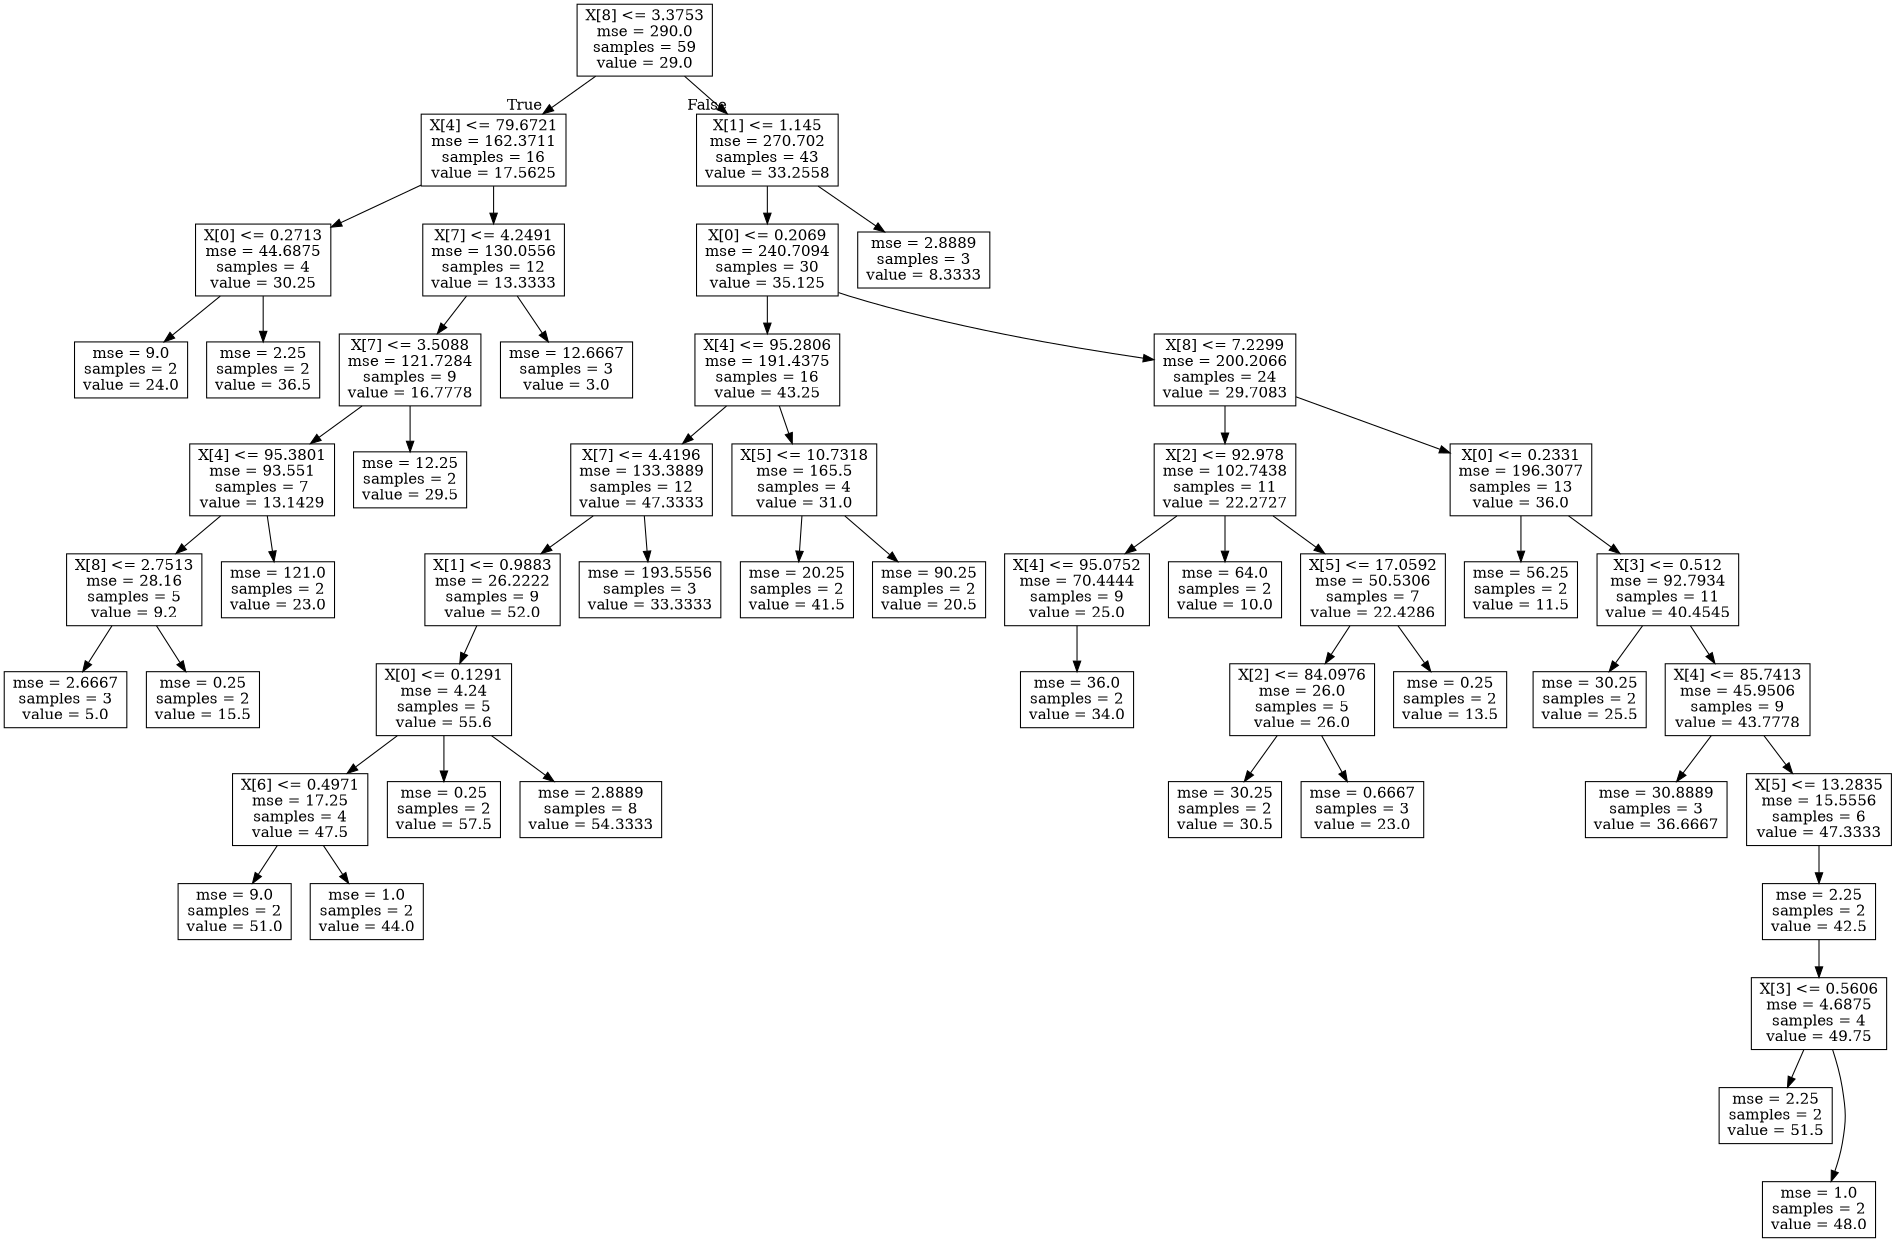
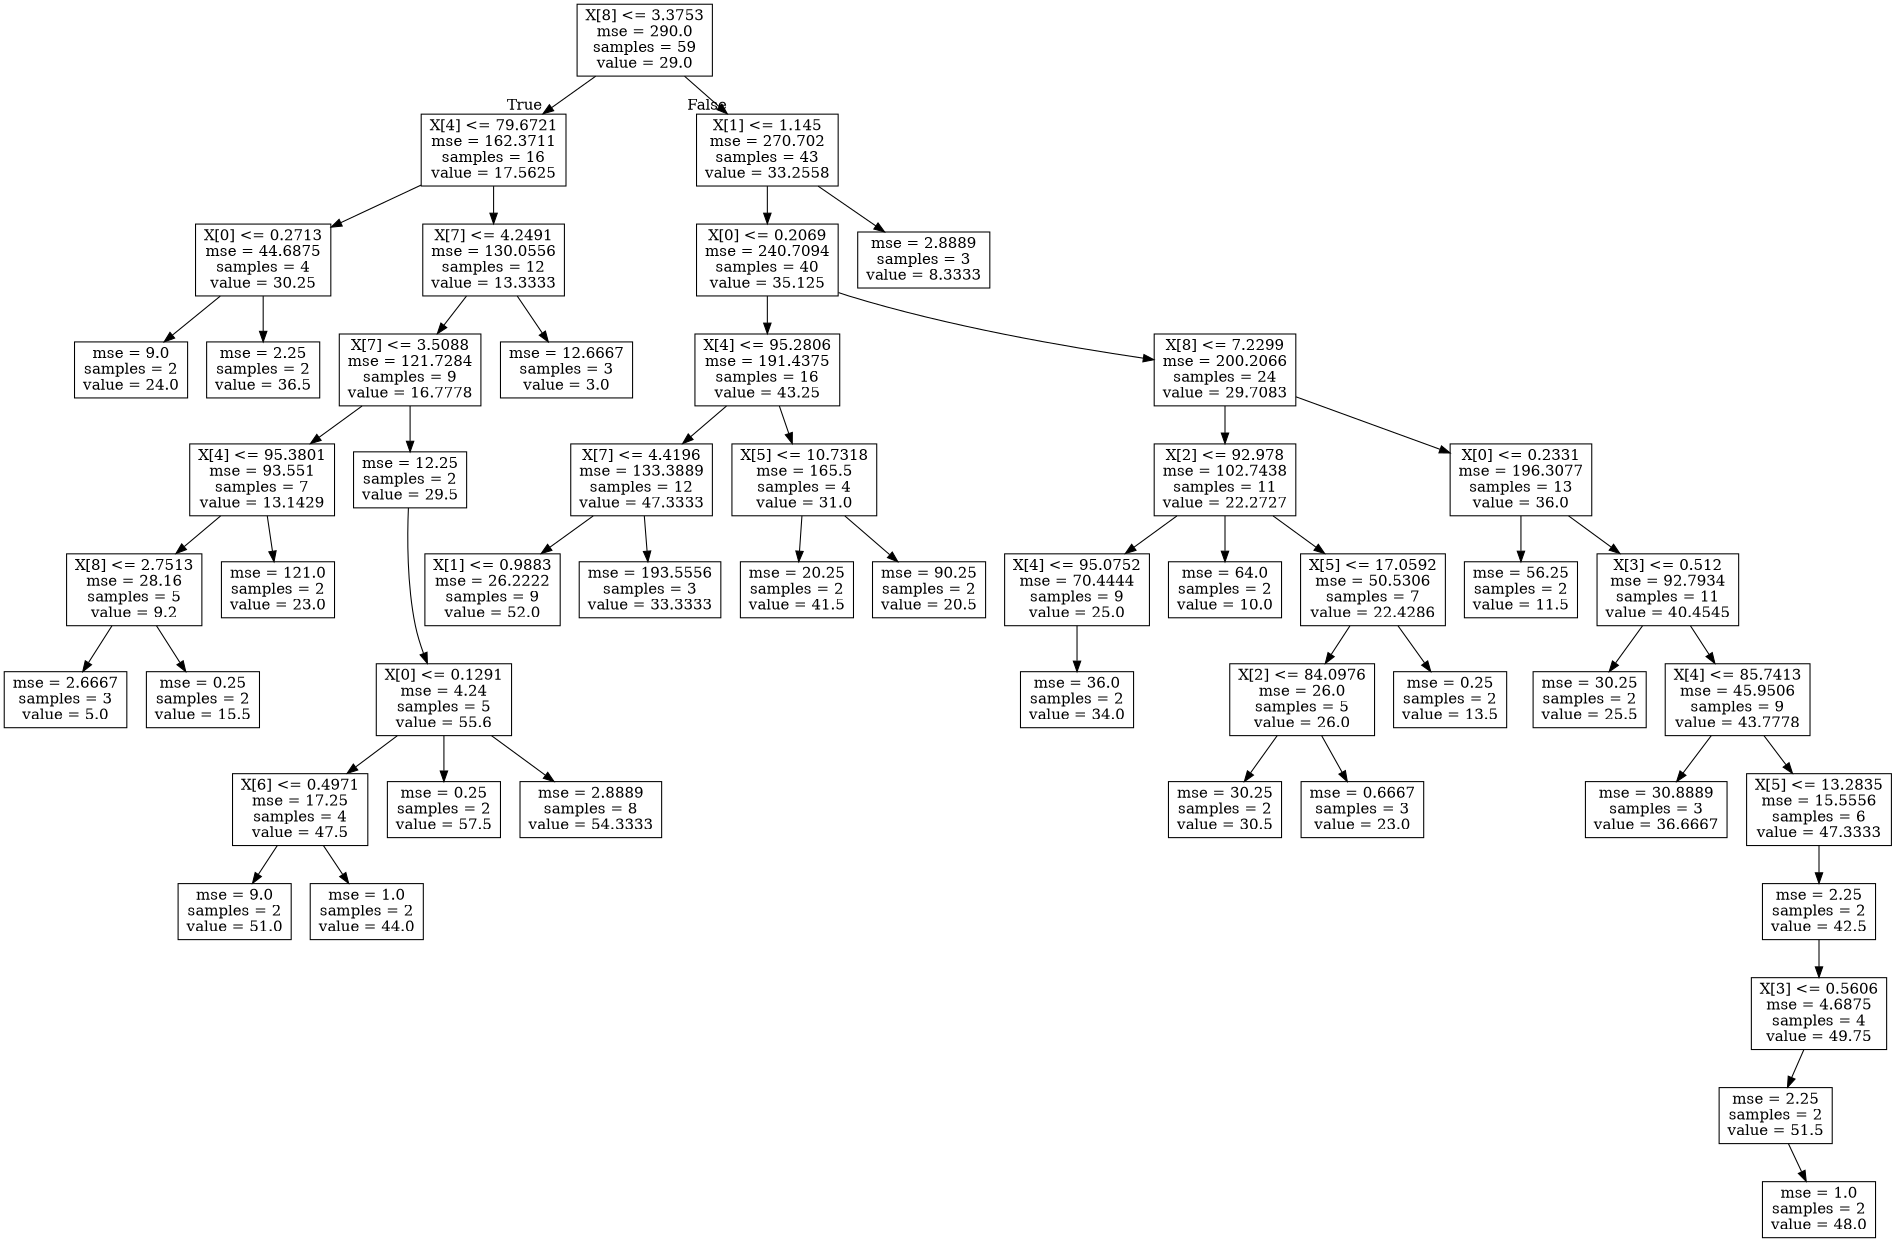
node "X[0] <= 0.2069 mse = 240.7094 samples = 30 value = 35.125": label "X[0] <= 0.2069 mse = 240.7094 samples = 30 value = 35.125" -> "X[0] <= 0.2069 mse = 240.7094 samples = 40 value = 35.125"
edge "X[1] <= 0.9883 mse = 26.2222 samples = 9 value = 52.0" -> "X[0] <= 0.1291 mse = 4.24 samples = 5 value = 55.6": now "mse = 12.25 samples = 2 value = 29.5" -> "X[0] <= 0.1291 mse = 4.24 samples = 5 value = 55.6"
edge "X[3] <= 0.5606 mse = 4.6875 samples = 4 value = 49.75" -> "mse = 1.0 samples = 2 value = 48.0": now "mse = 2.25 samples = 2 value = 51.5" -> "mse = 1.0 samples = 2 value = 48.0"
